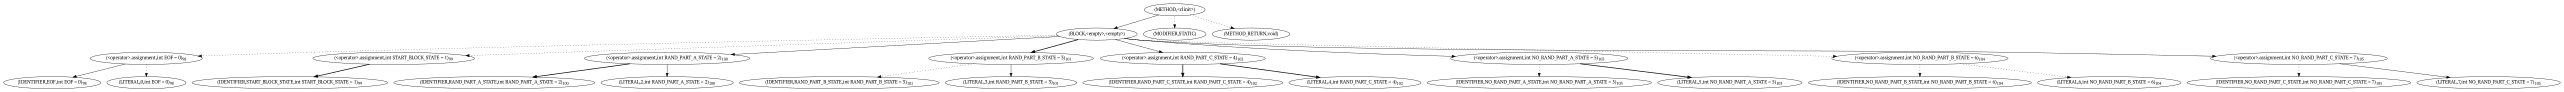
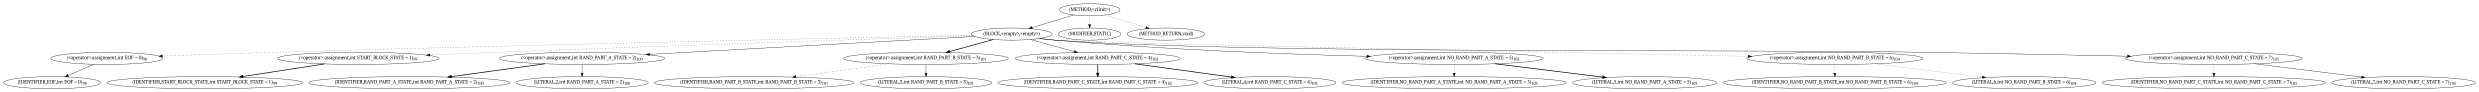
node "(LITERAL,0,int EOF = 0)": removed
